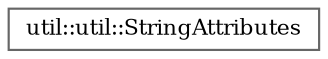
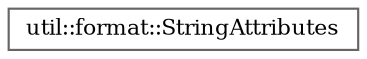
node "util::util::StringAttributes": label "util::util::StringAttributes" -> "util::format::StringAttributes"
